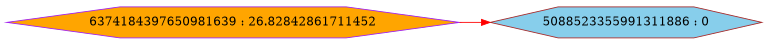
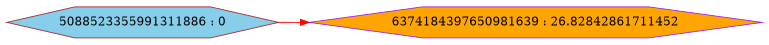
edge "6374184397650981639 : 26.82842861711452" -> "5088523355991311886 : 0": reversed
